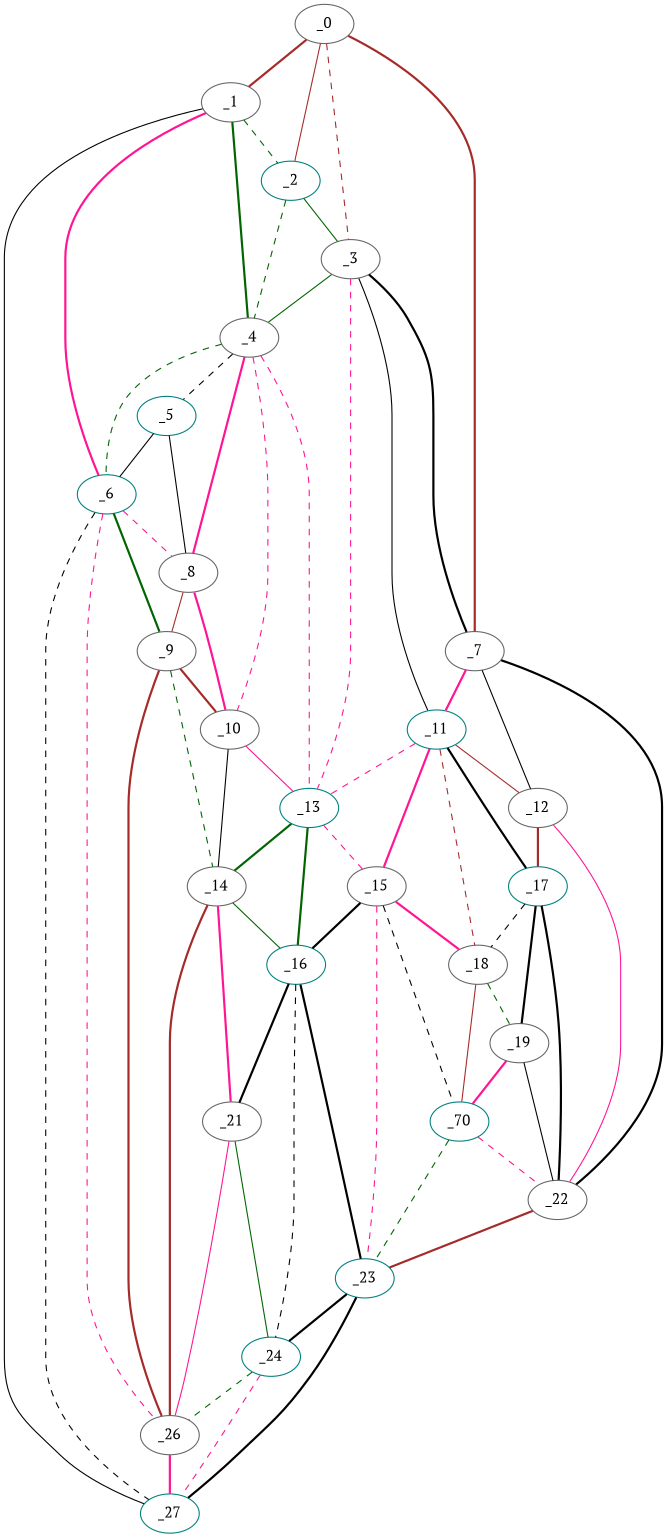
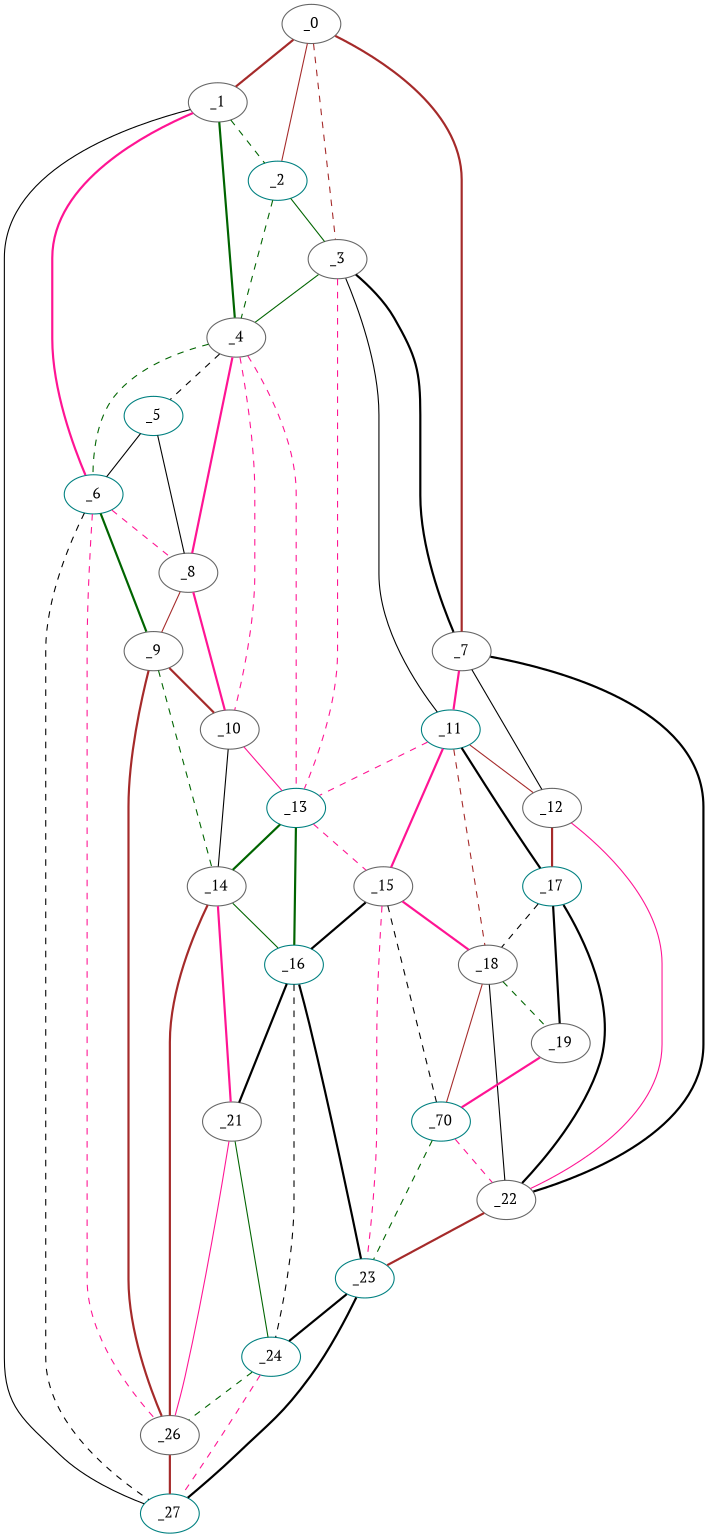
edge "_19" -- "_22": now "_18" -- "_22"
edge "_26" -- "_27": color deeppink -> brown
